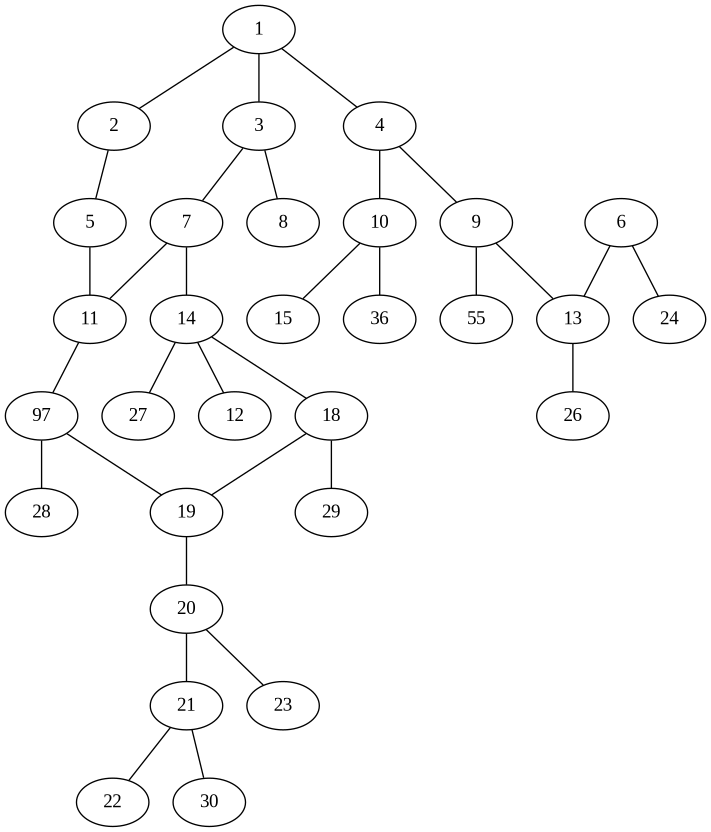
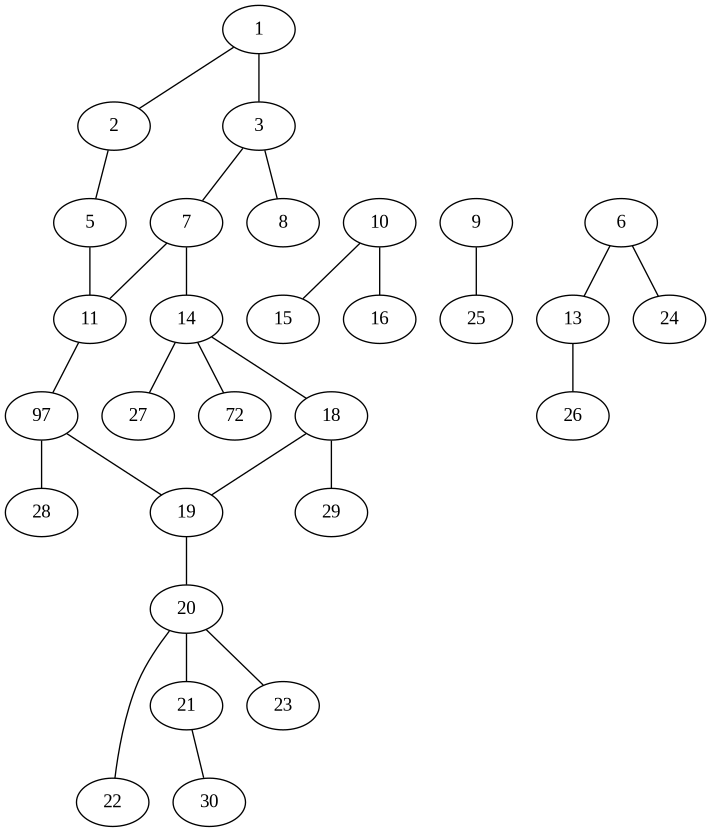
node "4": removed
edge "9" -- "13": removed
node "36": label "36" -> "16"
node "55": label "55" -> "25"
node "12": label "12" -> "72"
edge "21" -- "22": now "20" -- "22"
